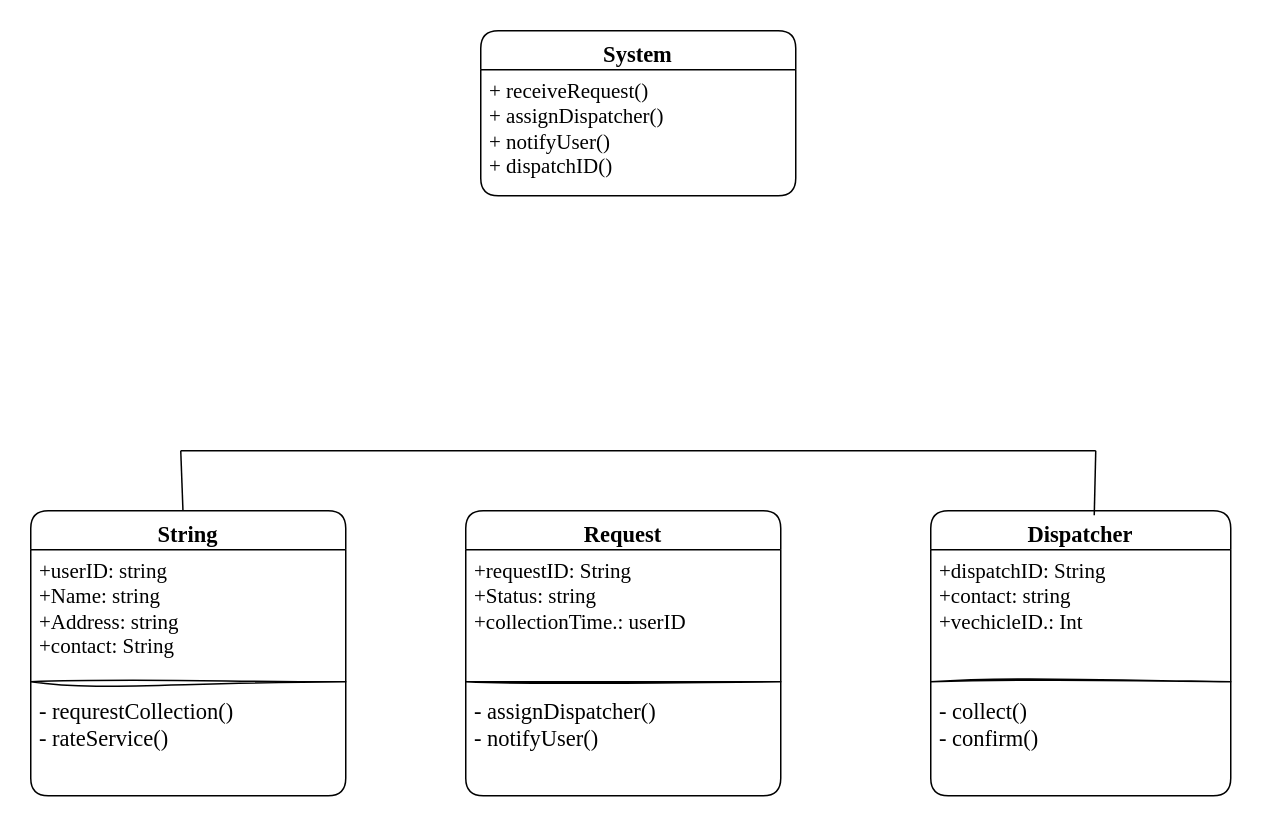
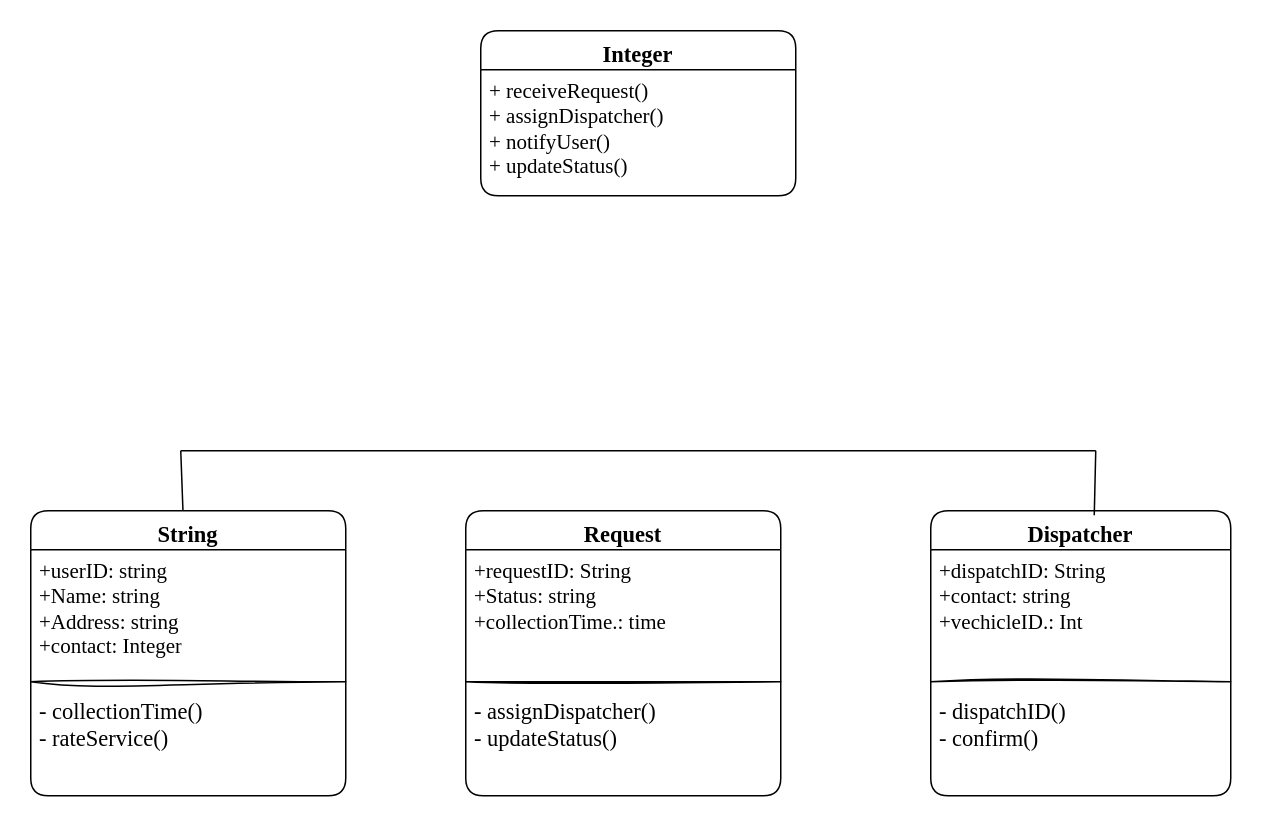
node "System": label "System" -> "Integer"
node "+ receiveRequest() + assignDispatcher() + notifyUser() + dispatchID()": label "+ receiveRequest() + assignDispatcher() + notifyUser() + dispatchID()" -> "+ receiveRequest() + assignDispatcher() + notifyUser() + updateStatus()"
node "+requestID: String +Status: string +collectionTime.: userID": label "+requestID: String +Status: string +collectionTime.: userID" -> "+requestID: String +Status: string +collectionTime.: time"
node "+userID: string +Name: string +Address: string +contact: String": label "+userID: string +Name: string +Address: string +contact: String" -> "+userID: string +Name: string +Address: string +contact: Integer"
node "- requrestCollection() - rateService()": label "- requrestCollection() - rateService()" -> "- collectionTime() - rateService()"
node "- assignDispatcher() - notifyUser()": label "- assignDispatcher() - notifyUser()" -> "- assignDispatcher() - updateStatus()"
node "- collect() - confirm()": label "- collect() - confirm()" -> "- dispatchID() - confirm()"
